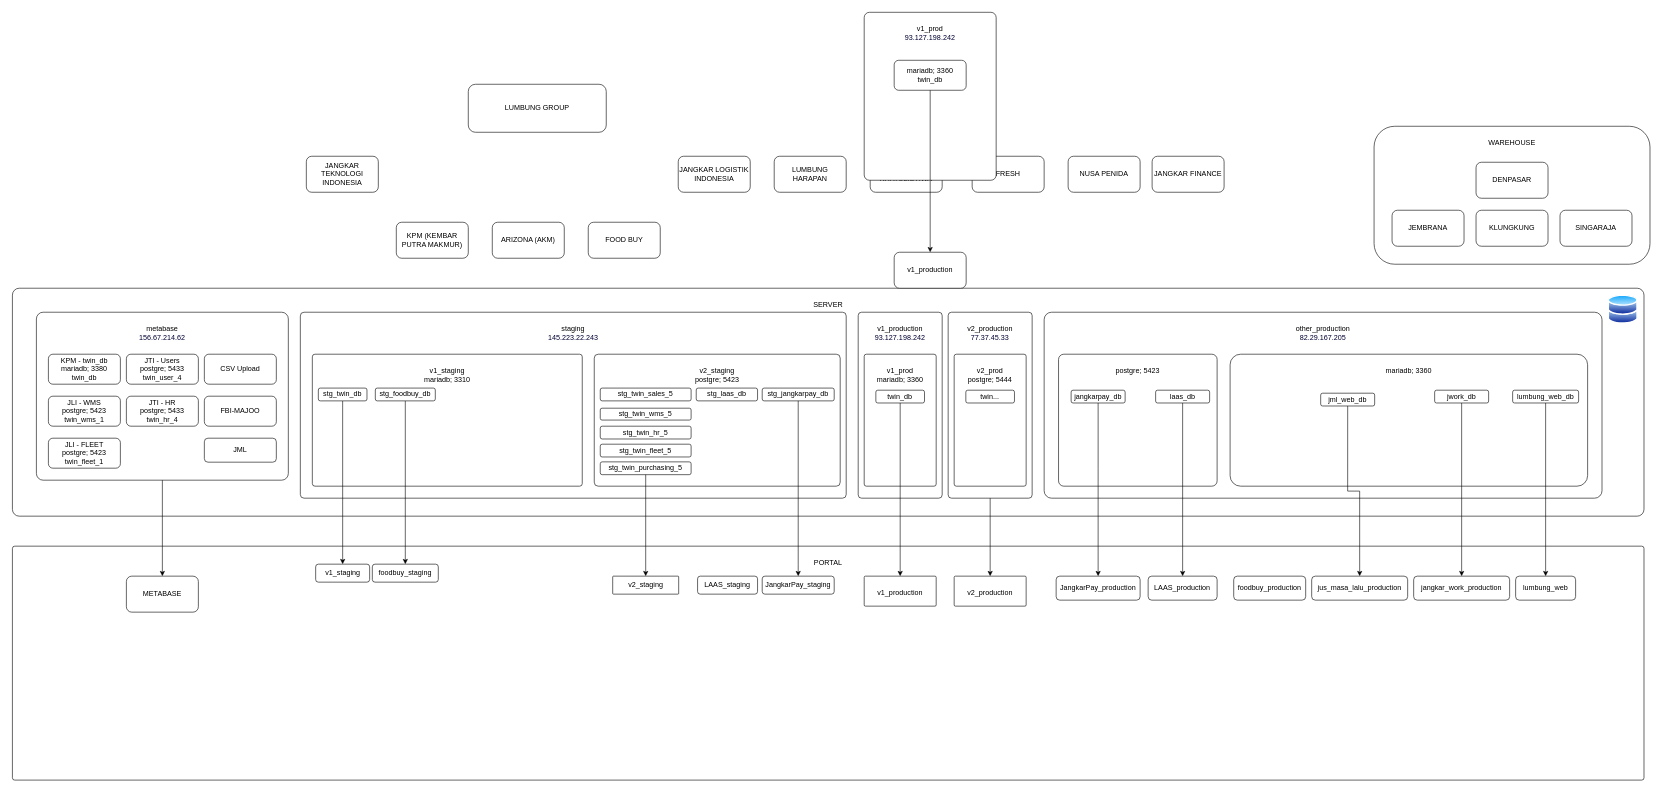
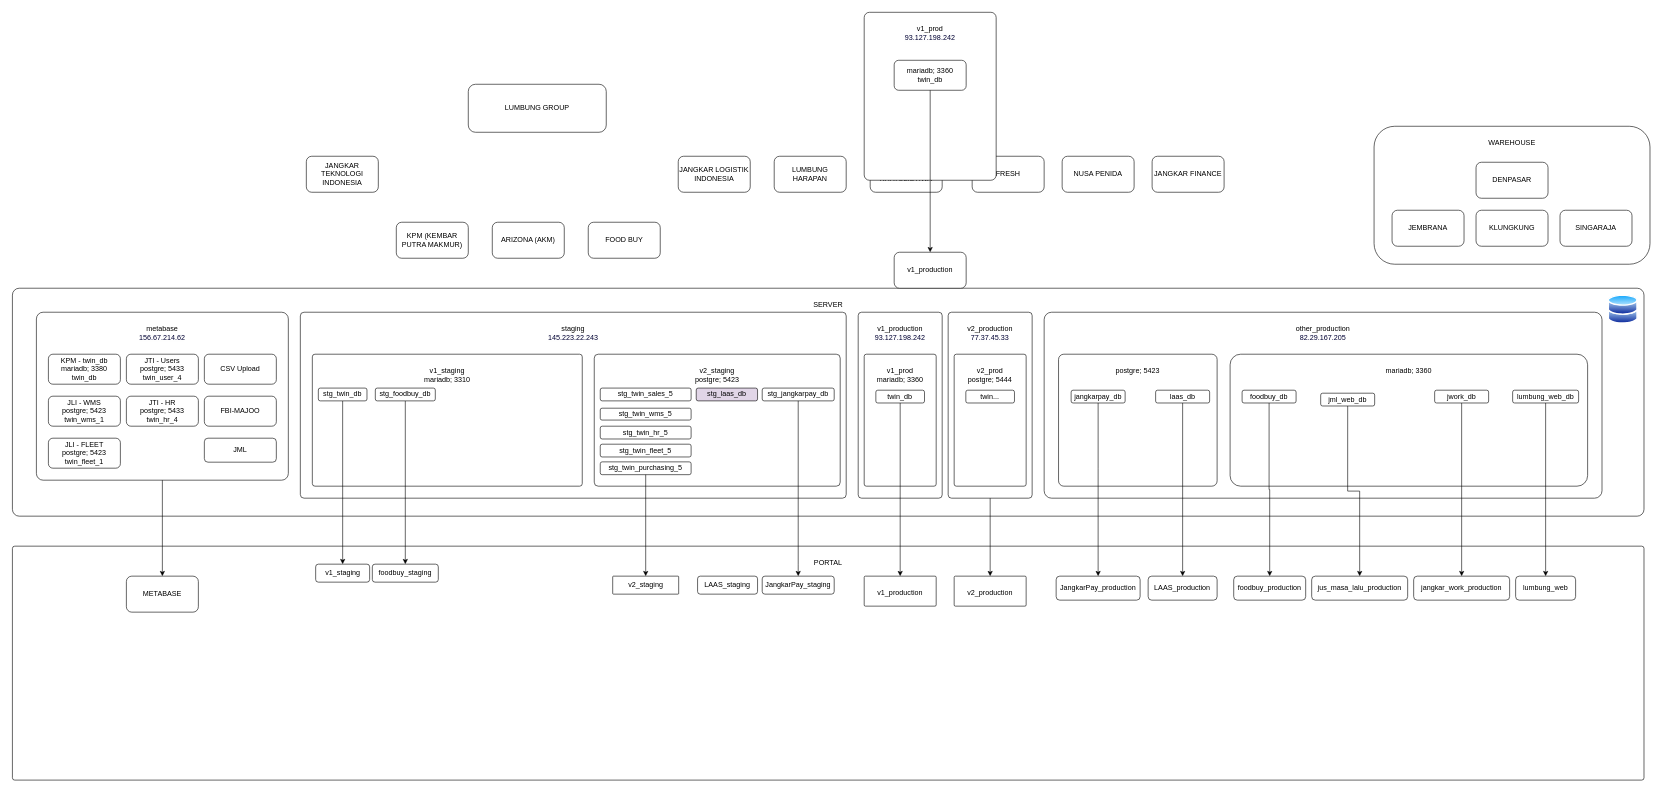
node "NUSA PENIDA": moved (1104, 174) -> (1098, 174)
node "stg_laas_db": fillcolor #ffffff -> #e1d5e7
node "foodbuy_db": added
edge "foodbuy_db" -> "foodbuy_production": added
